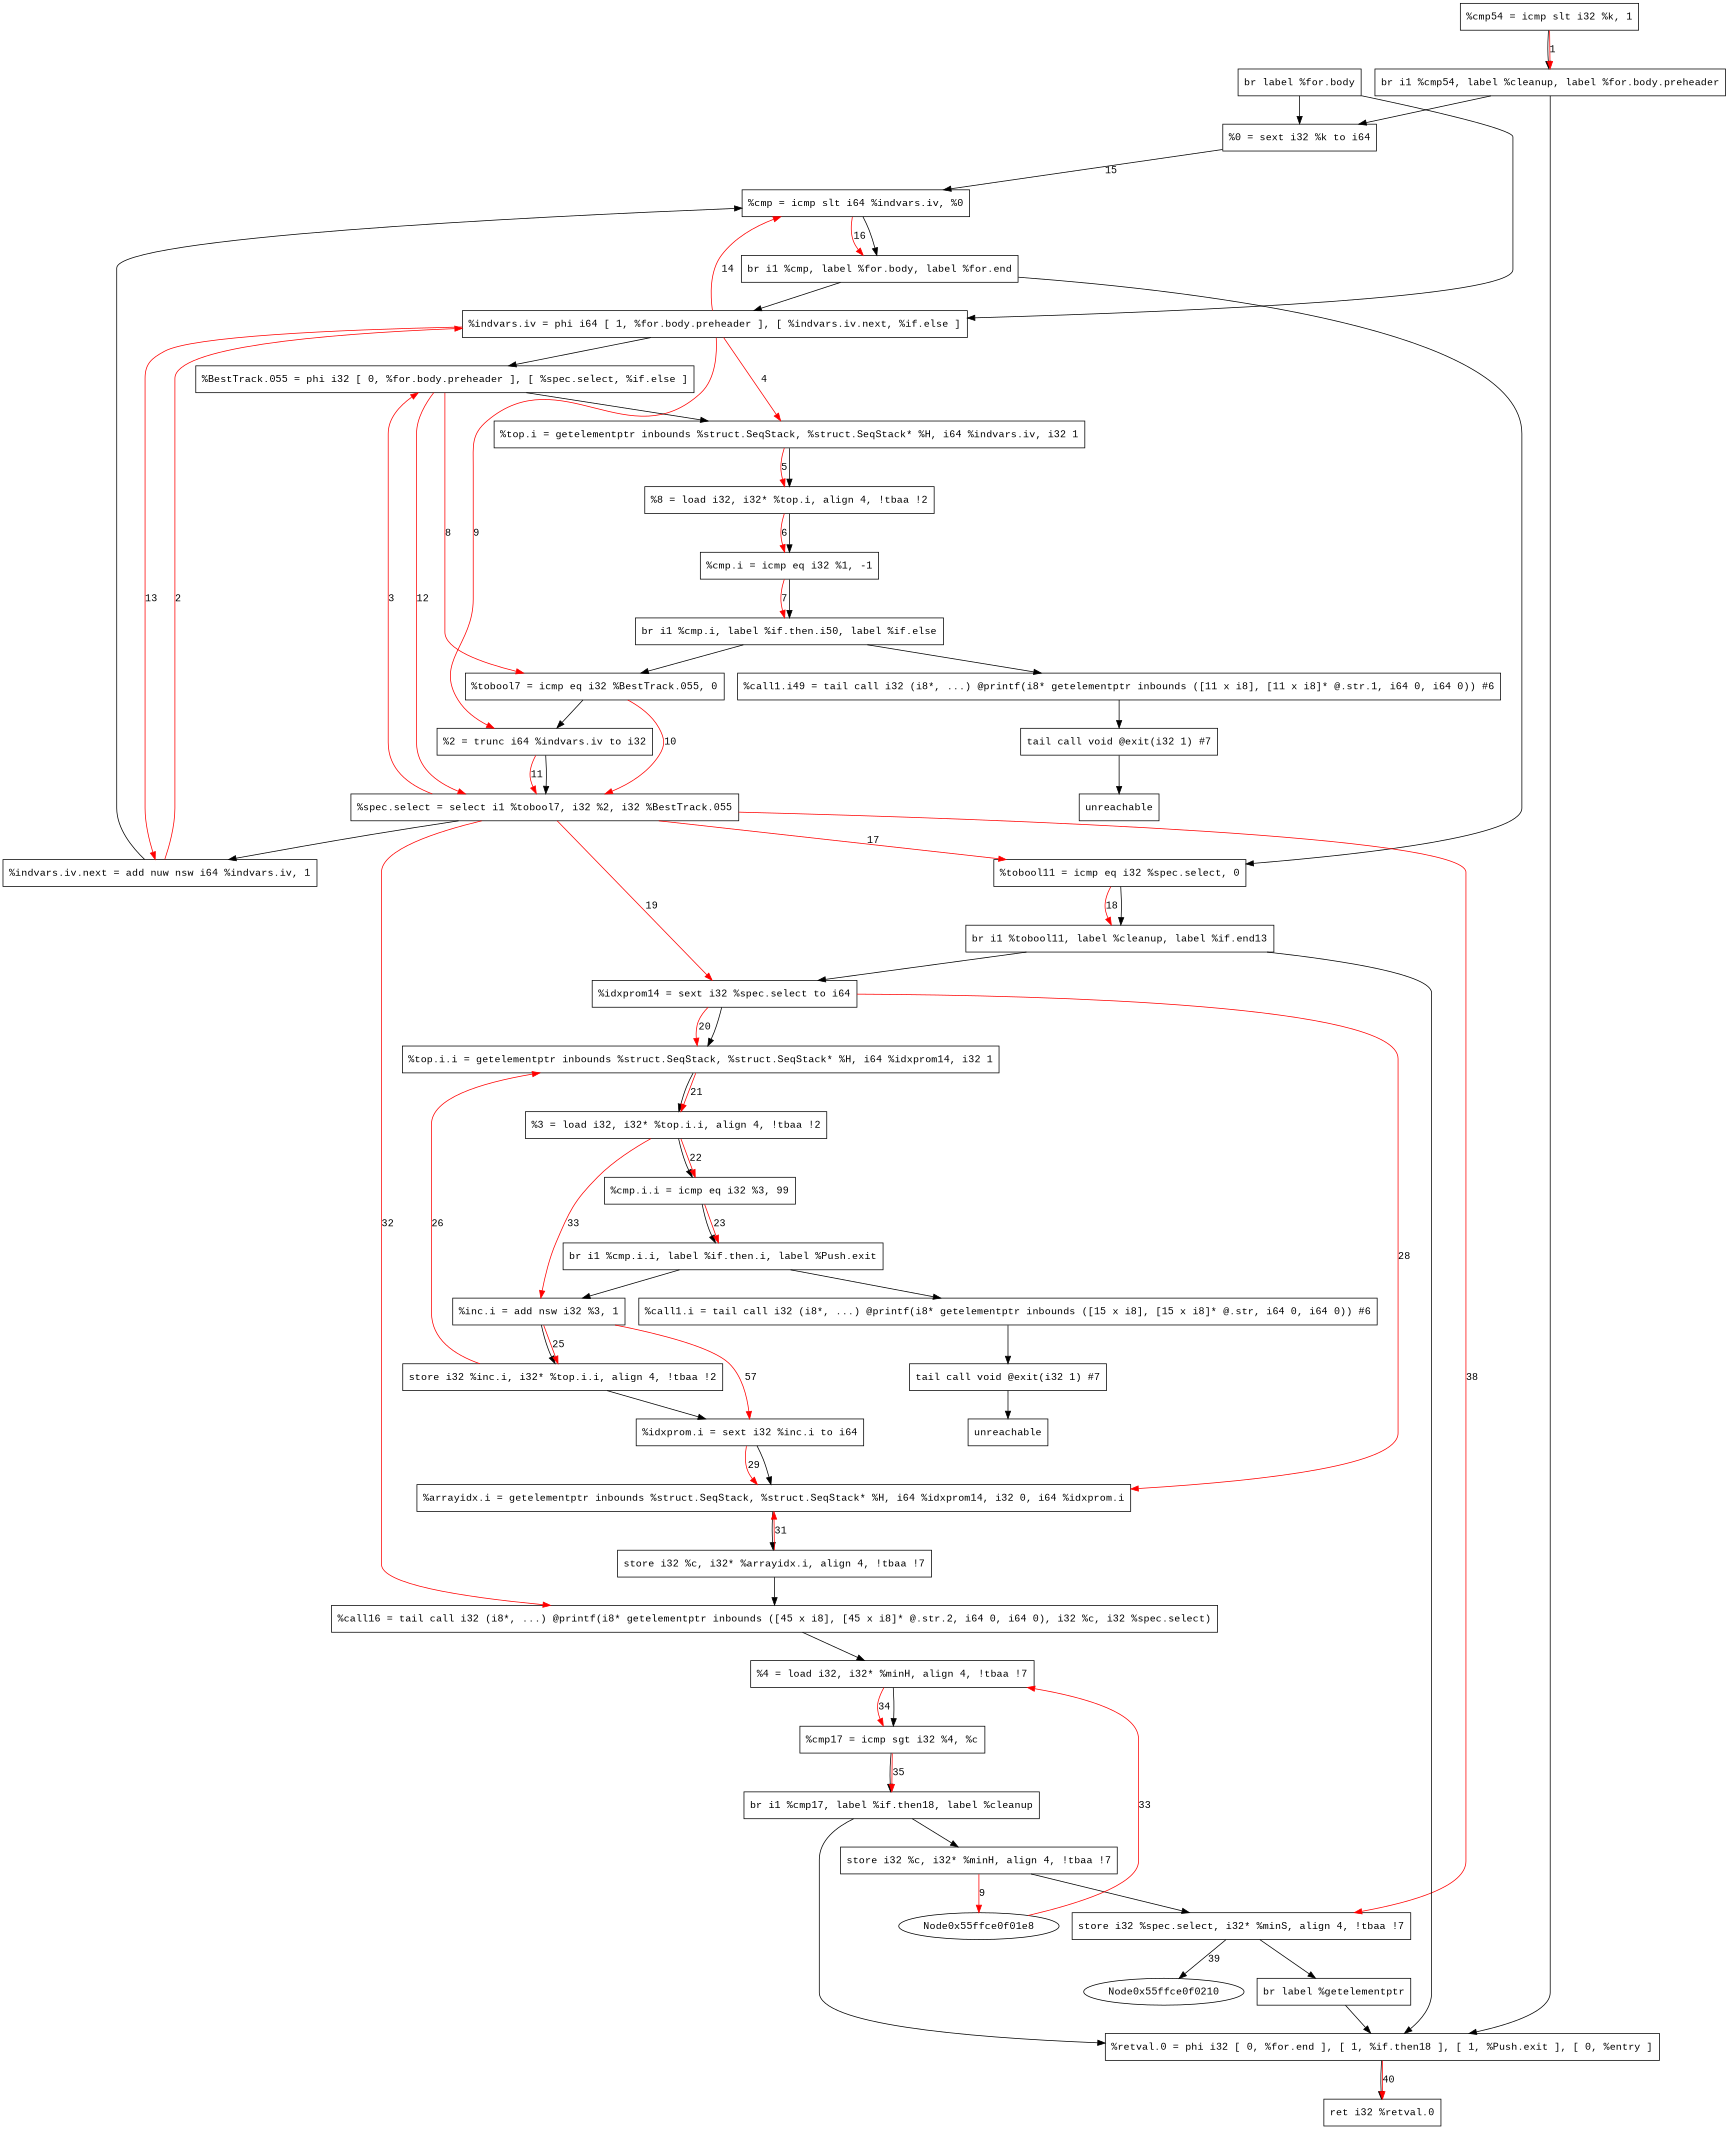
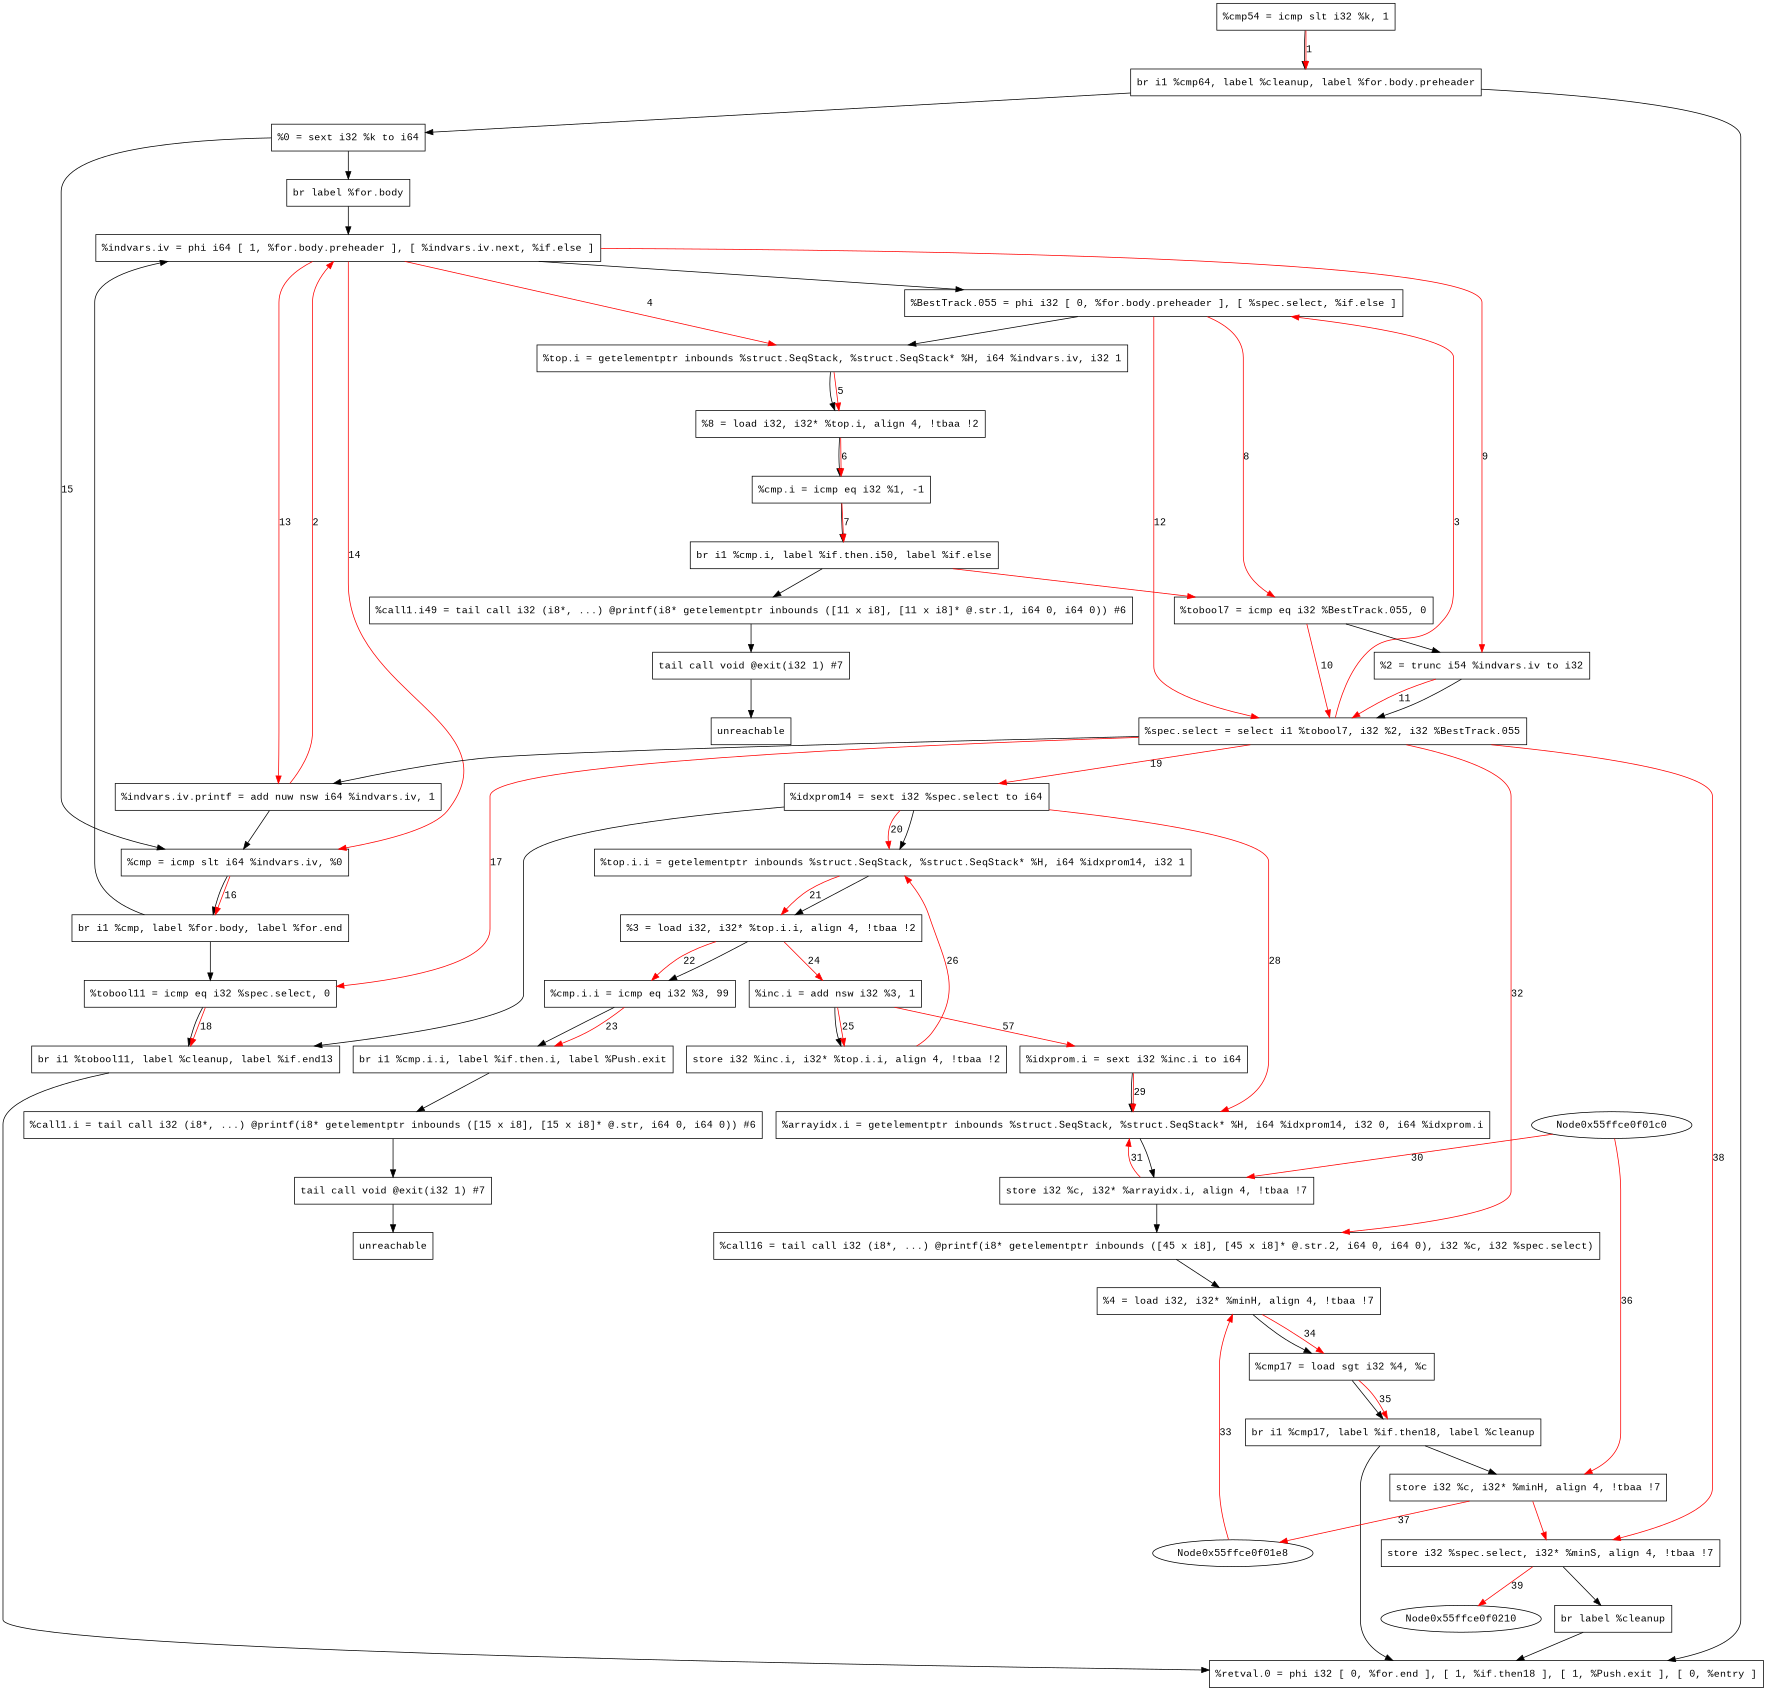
node "br i1 %cmp54, label %cleanup, label %for.body.preheader": label "br i1 %cmp54, label %cleanup, label %for.body.preheader" -> "br i1 %cmp64, label %cleanup, label %for.body.preheader"
edge "br label %for.body" -> "%0 = sext i32 %k to i64": reversed
edge "br i1 %cmp.i, label %if.then.i50, label %if.else" -> "%tobool7 = icmp eq i32 %BestTrack.055, 0": color black -> red
node "%2 = trunc i64 %indvars.iv to i32": label "%2 = trunc i64 %indvars.iv to i32" -> "%2 = trunc i54 %indvars.iv to i32"
node "%indvars.iv.next = add nuw nsw i64 %indvars.iv, 1": label "%indvars.iv.next = add nuw nsw i64 %indvars.iv, 1" -> "%indvars.iv.printf = add nuw nsw i64 %indvars.iv, 1"
edge "br i1 %tobool11, label %cleanup, label %if.end13" -> "%idxprom14 = sext i32 %spec.select to i64": reversed
node "Node0x55ffce0f01c0": added
edge "%3 = load i32, i32* %top.i.i, align 4, !tbaa !2" -> "%inc.i = add nsw i32 %3, 1": label "33" -> "24"
edge "br i1 %cmp.i.i, label %if.then.i, label %Push.exit" -> "%inc.i = add nsw i32 %3, 1": removed
edge "store i32 %inc.i, i32* %top.i.i, align 4, !tbaa !2" -> "%idxprom.i = sext i32 %inc.i to i64": removed
node "%cmp17 = icmp sgt i32 %4, %c": label "%cmp17 = icmp sgt i32 %4, %c" -> "%cmp17 = load sgt i32 %4, %c"
edge "store i32 %c, i32* %minH, align 4, !tbaa !7" -> "Node0x55ffce0f01e8": label "9" -> "37"
edge "store i32 %c, i32* %minH, align 4, !tbaa !7" -> "store i32 %spec.select, i32* %minS, align 4, !tbaa !7": color black -> red
edge "store i32 %spec.select, i32* %minS, align 4, !tbaa !7" -> "Node0x55ffce0f0210": color black -> red
node "br label %getelementptr": label "br label %getelementptr" -> "br label %cleanup"
node "ret i32 %retval.0": removed
